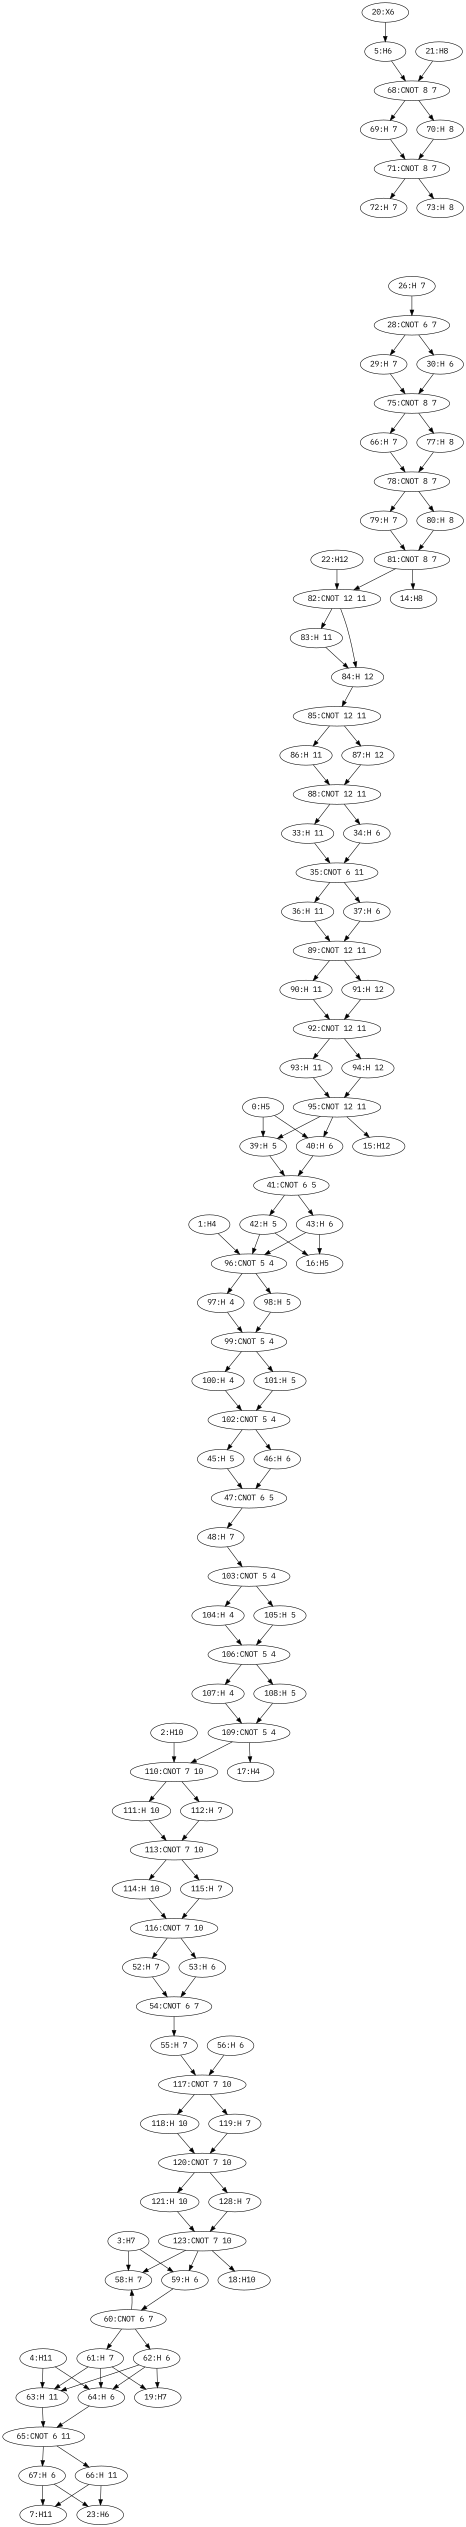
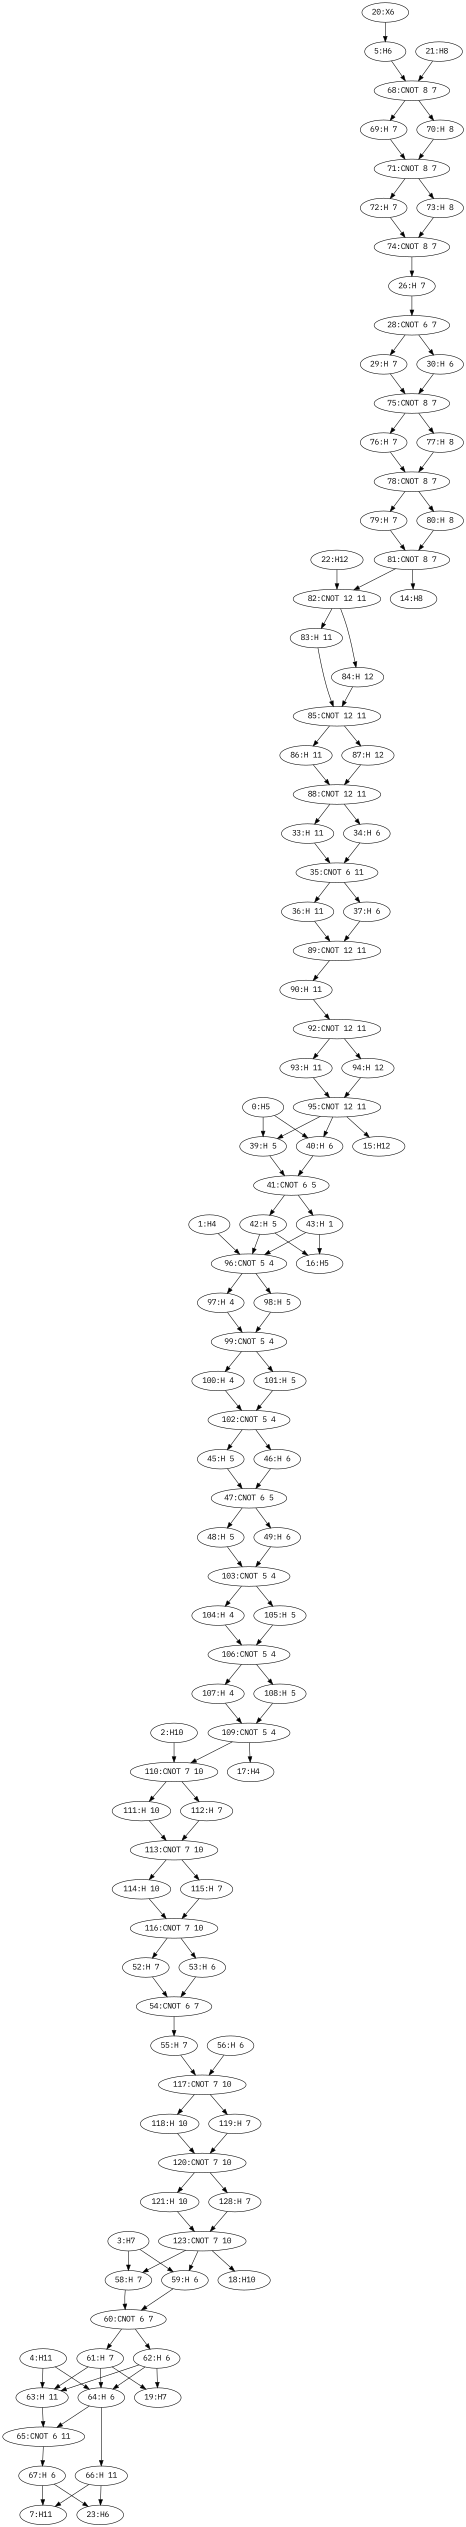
node "74:CNOT 8 7": added
node "66:H 7": label "66:H 7" -> "76:H 7"
edge "83:H 11" -> "84:H 12": now "83:H 11" -> "85:CNOT 12 11"
node "91:H 12": removed
node "43:H 6": label "43:H 6" -> "43:H 1"
node "48:H 7": label "48:H 7" -> "48:H 5"
node "49:H 6": added
edge "60:CNOT 6 7" -> "58:H 7": reversed
edge "65:CNOT 6 11" -> "66:H 11": now "64:H 6" -> "66:H 11"
